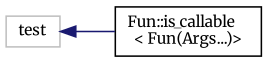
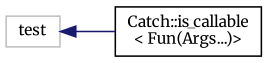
node "Fun::is_callable < Fun(Args...)>": label "Fun::is_callable < Fun(Args...)>" -> "Catch::is_callable < Fun(Args...)>"
